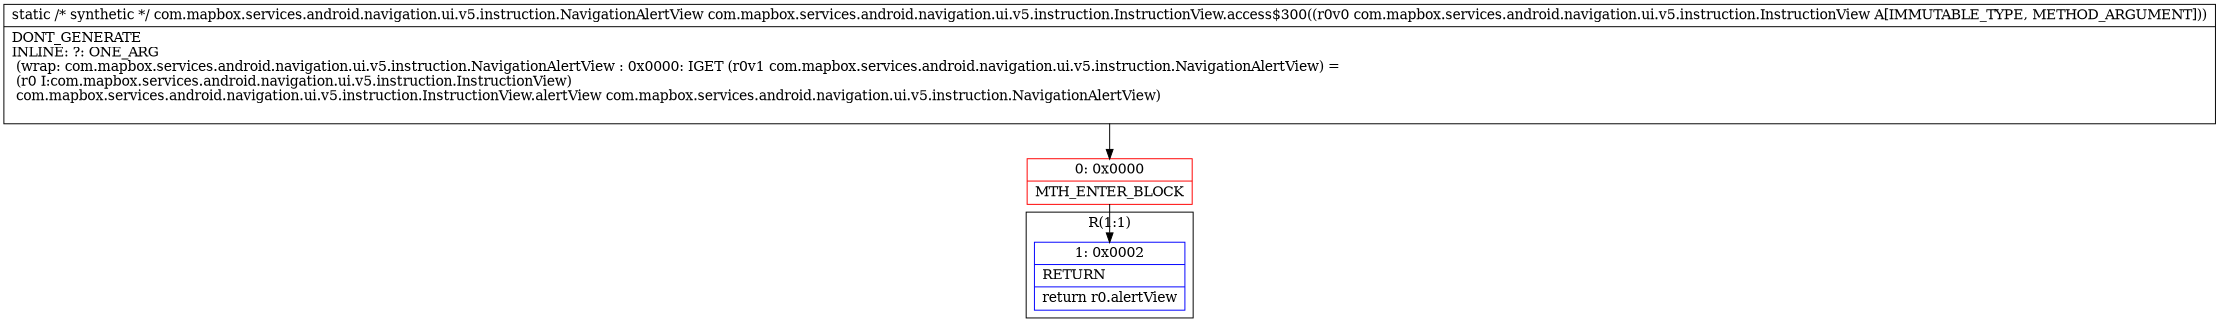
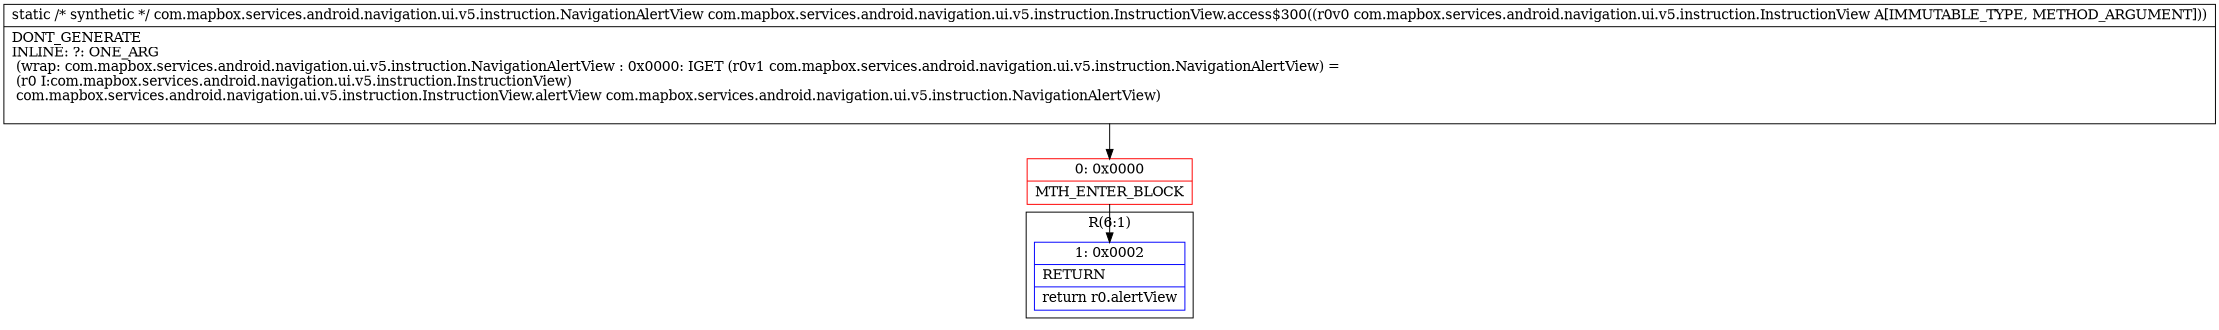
cluster "R(1:1)": label "R(1:1)" -> "R(6:1)"
